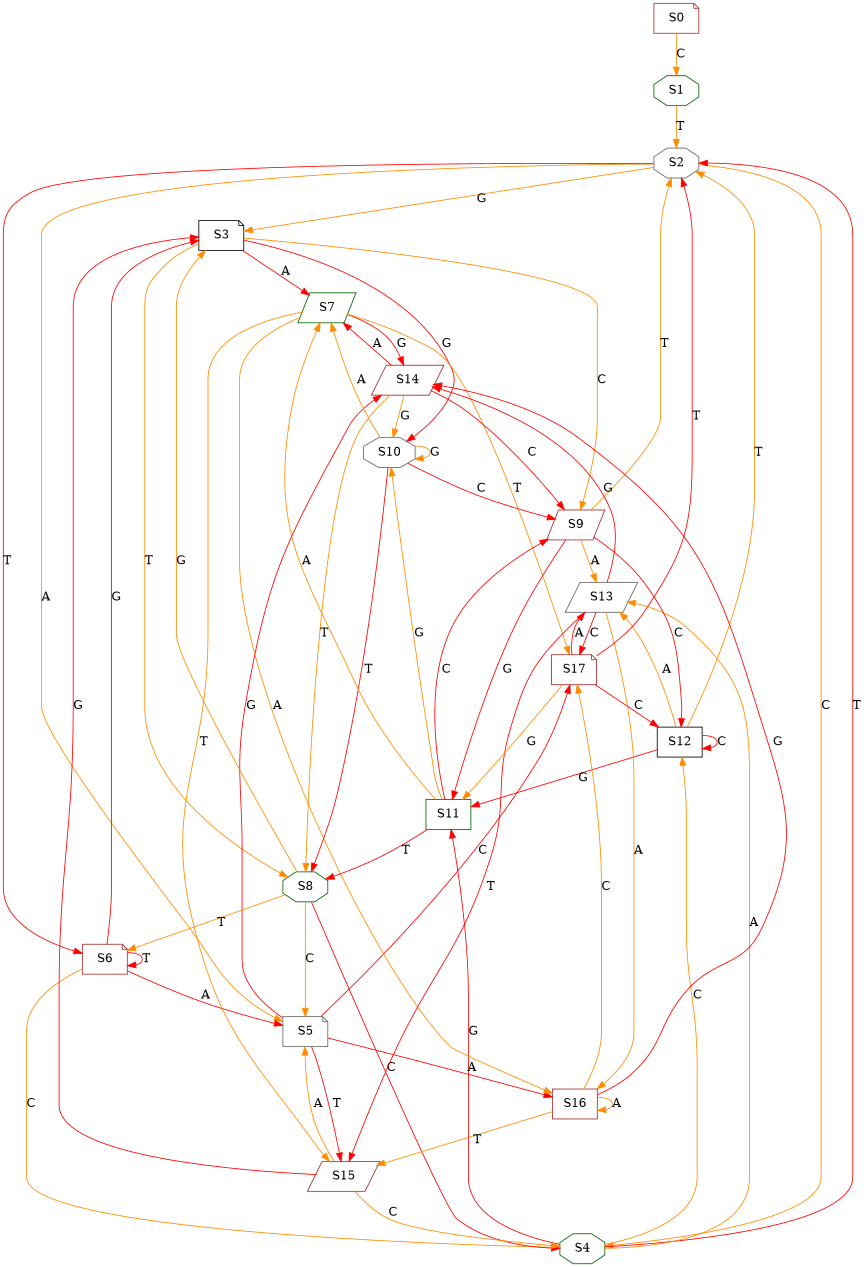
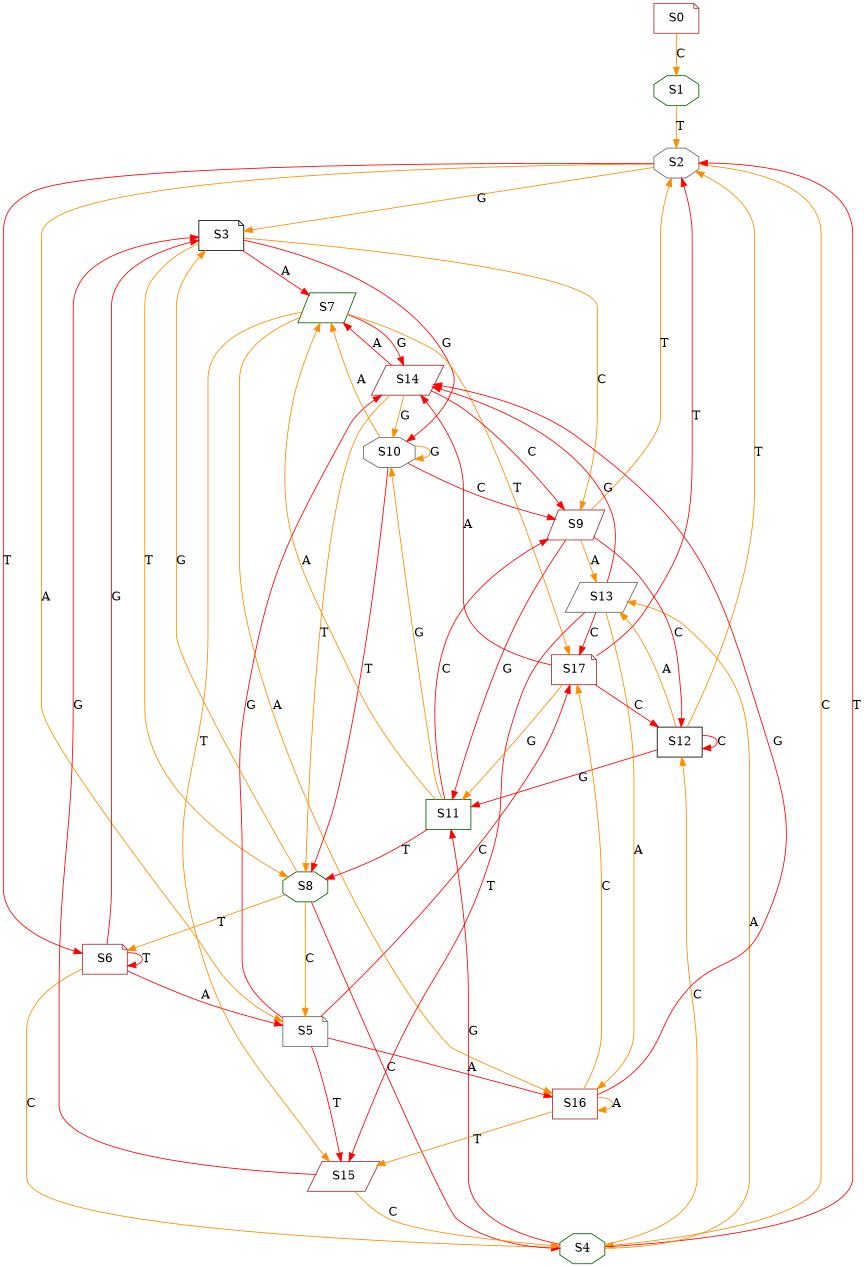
edge "S17" -> "S13": now "S17" -> "S14"
edge "S15" -> "S5": removed, label "A"
